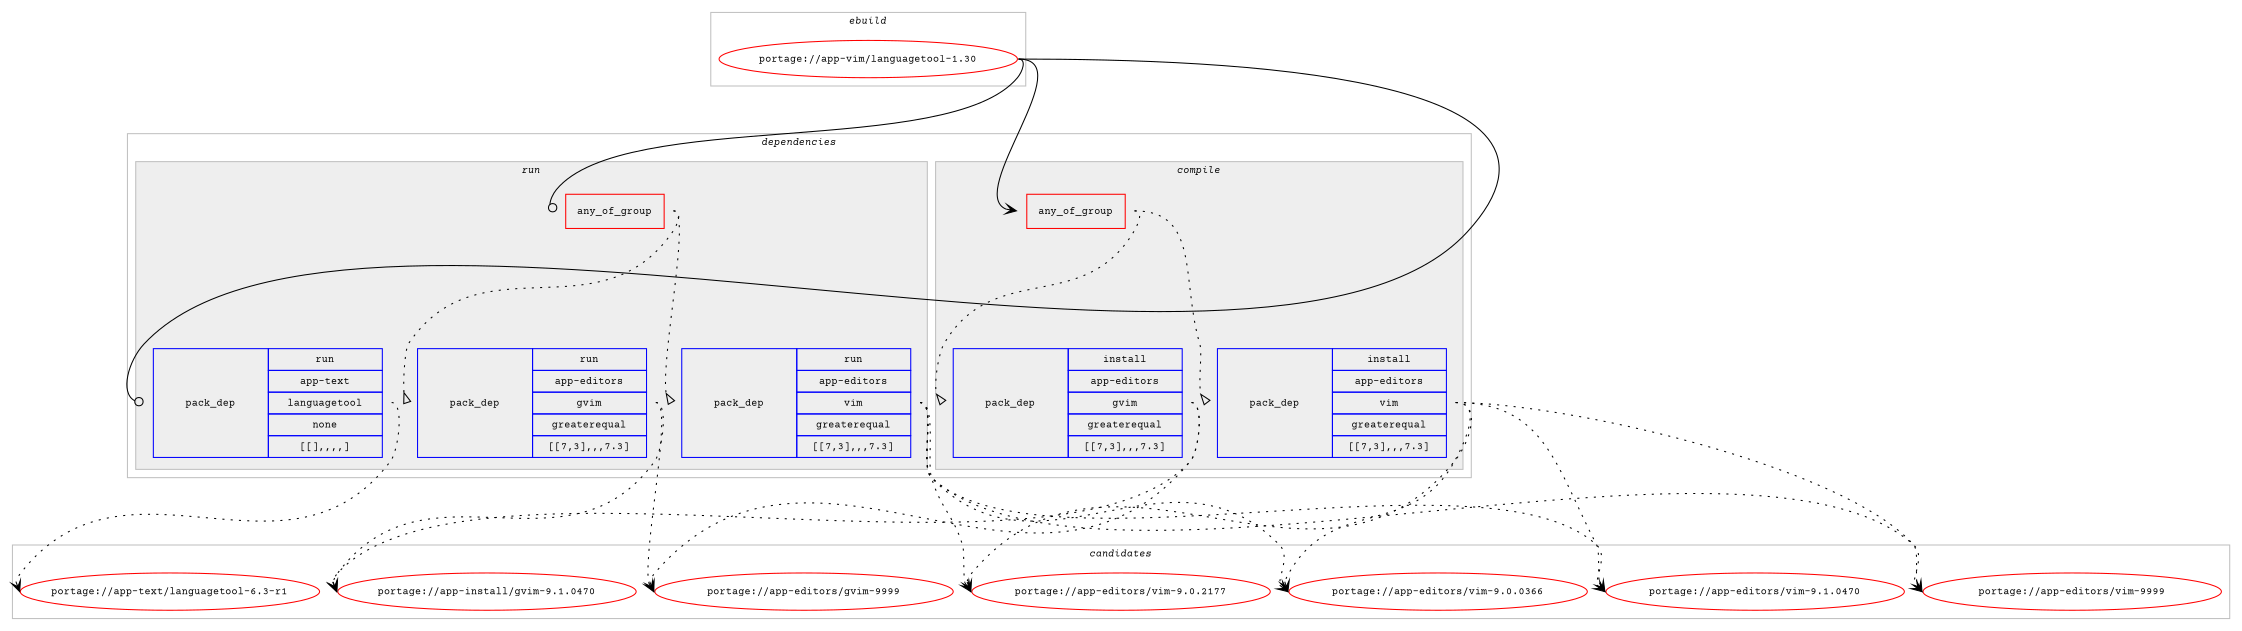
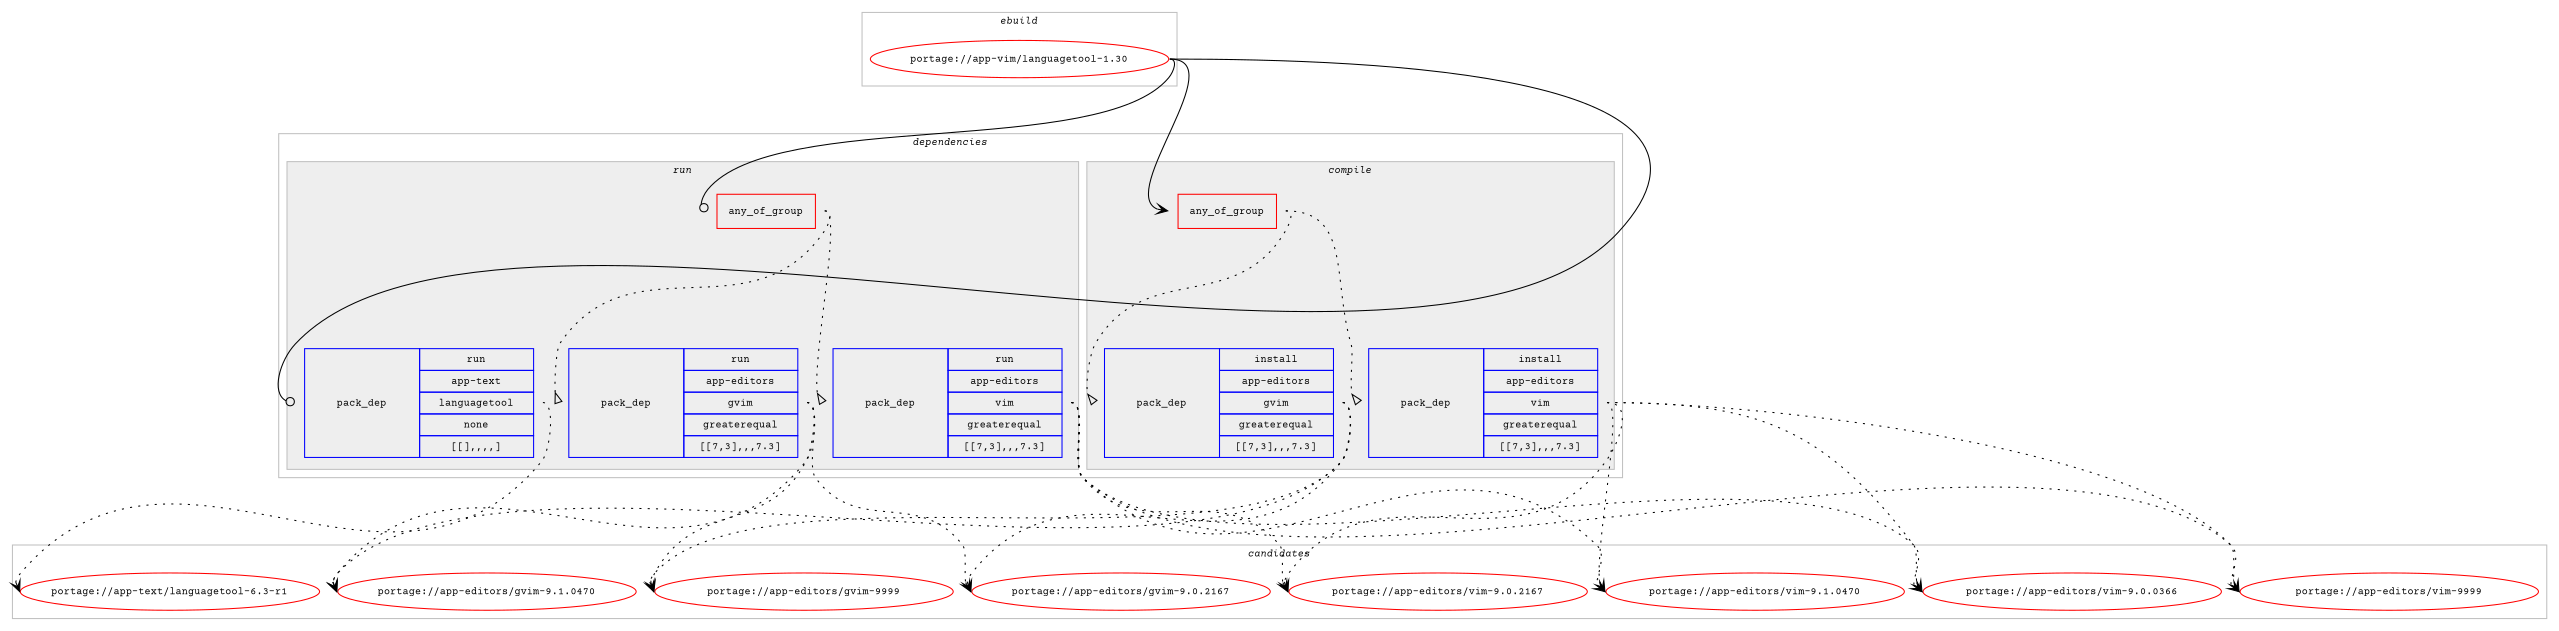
node "portage://app-install/gvim-9.1.0470": label "portage://app-install/gvim-9.1.0470" -> "portage://app-editors/gvim-9.1.0470"
node "portage://app-editors/gvim-9.0.2167": added
node "portage://app-editors/vim-9.0.2177": label "portage://app-editors/vim-9.0.2177" -> "portage://app-editors/vim-9.0.2167"
